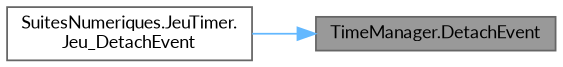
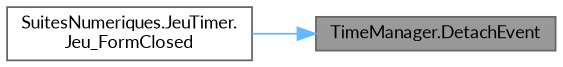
node "SuitesNumeriques.JeuTimer. Jeu_DetachEvent": label "SuitesNumeriques.JeuTimer. Jeu_DetachEvent" -> "SuitesNumeriques.JeuTimer. Jeu_FormClosed"
